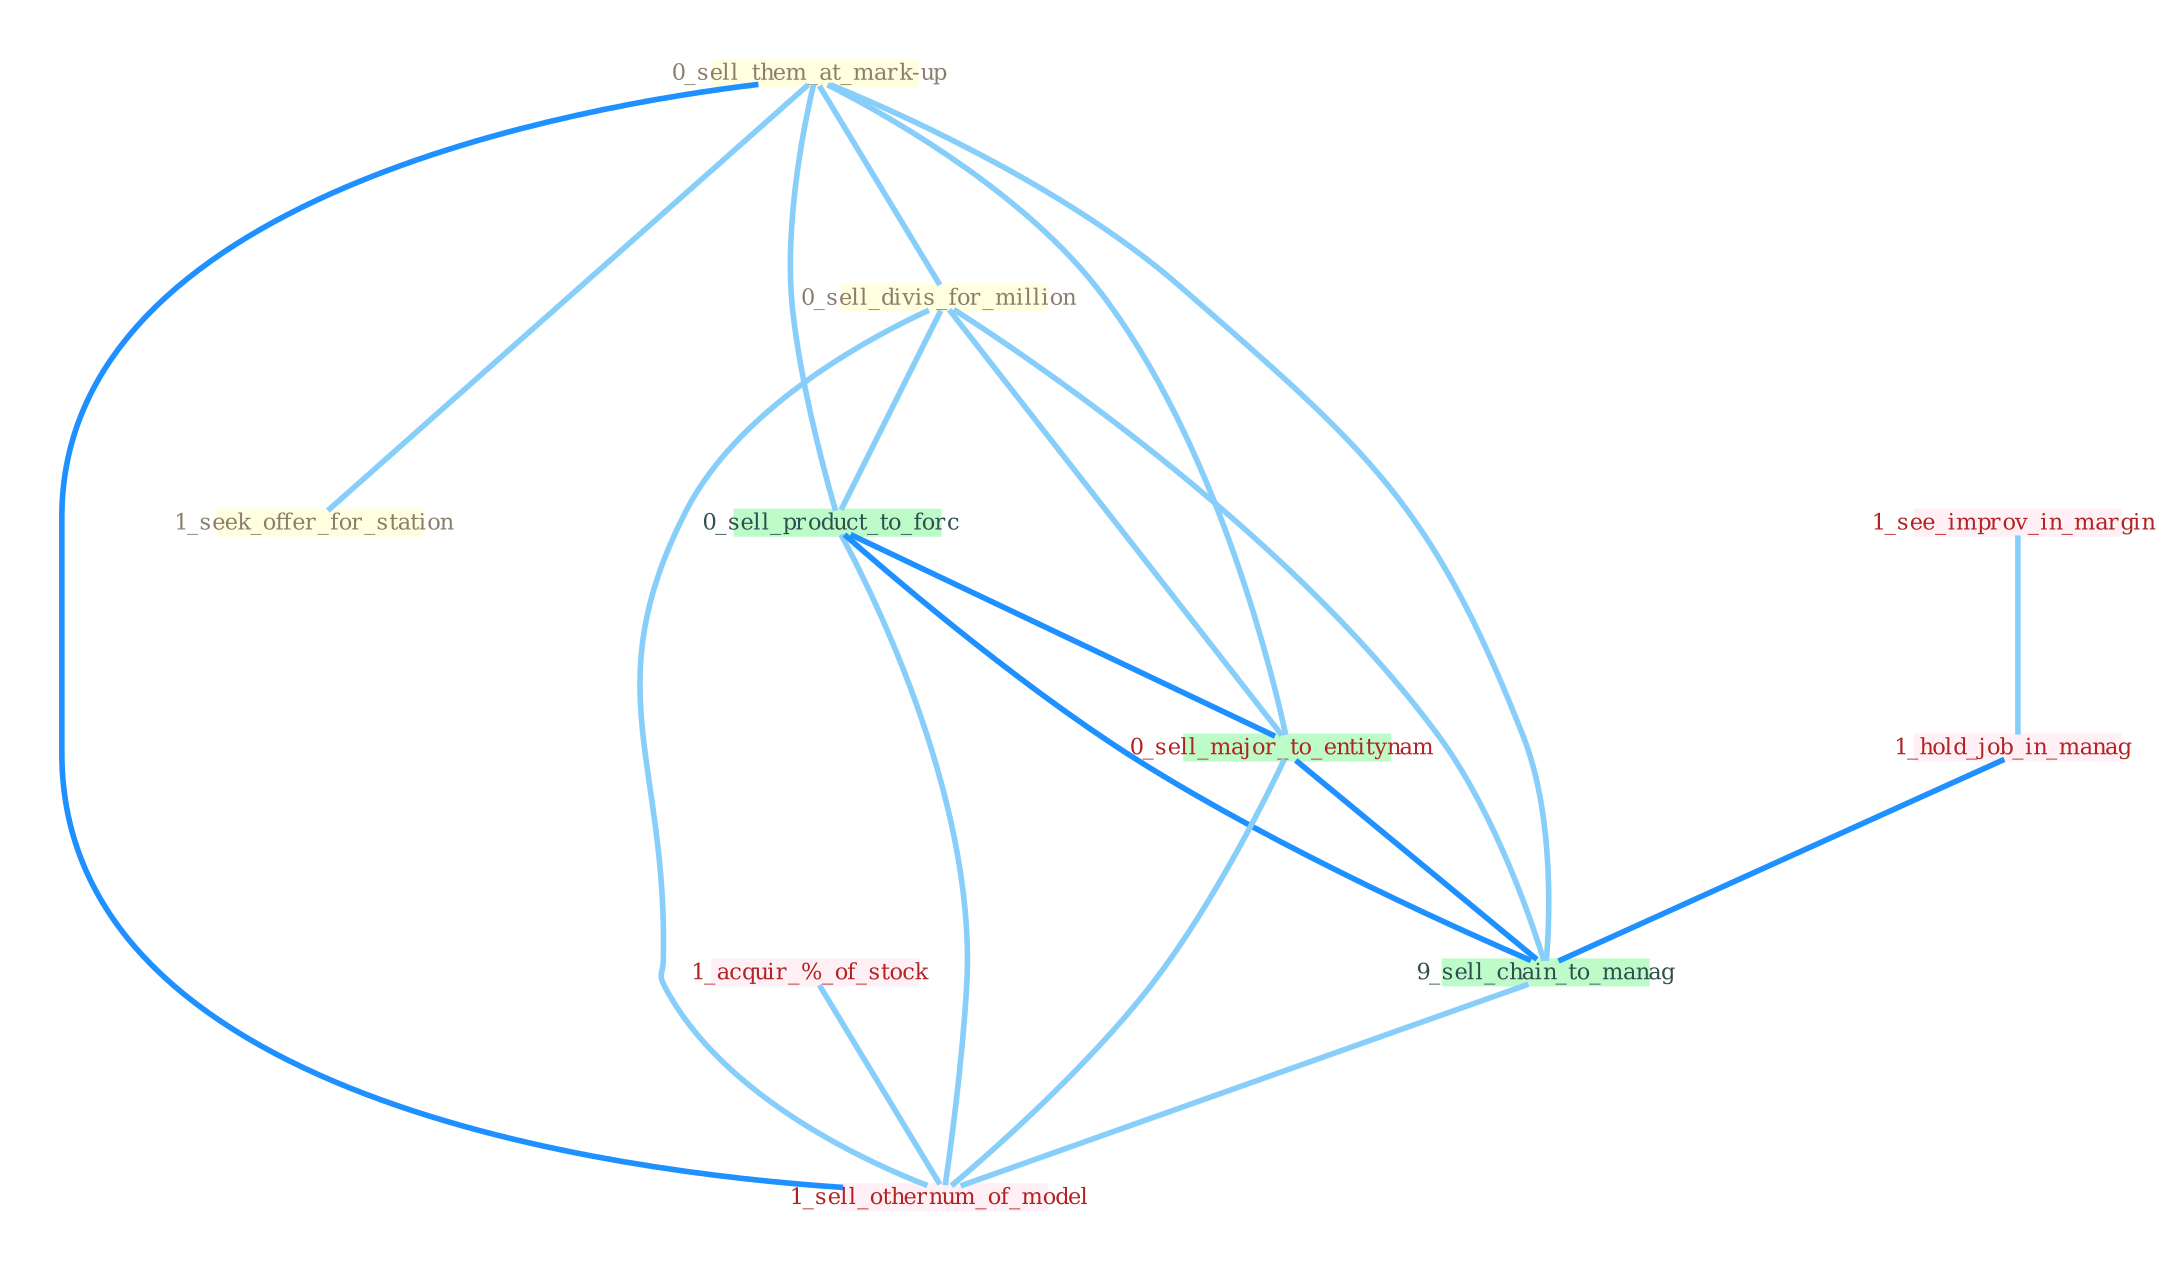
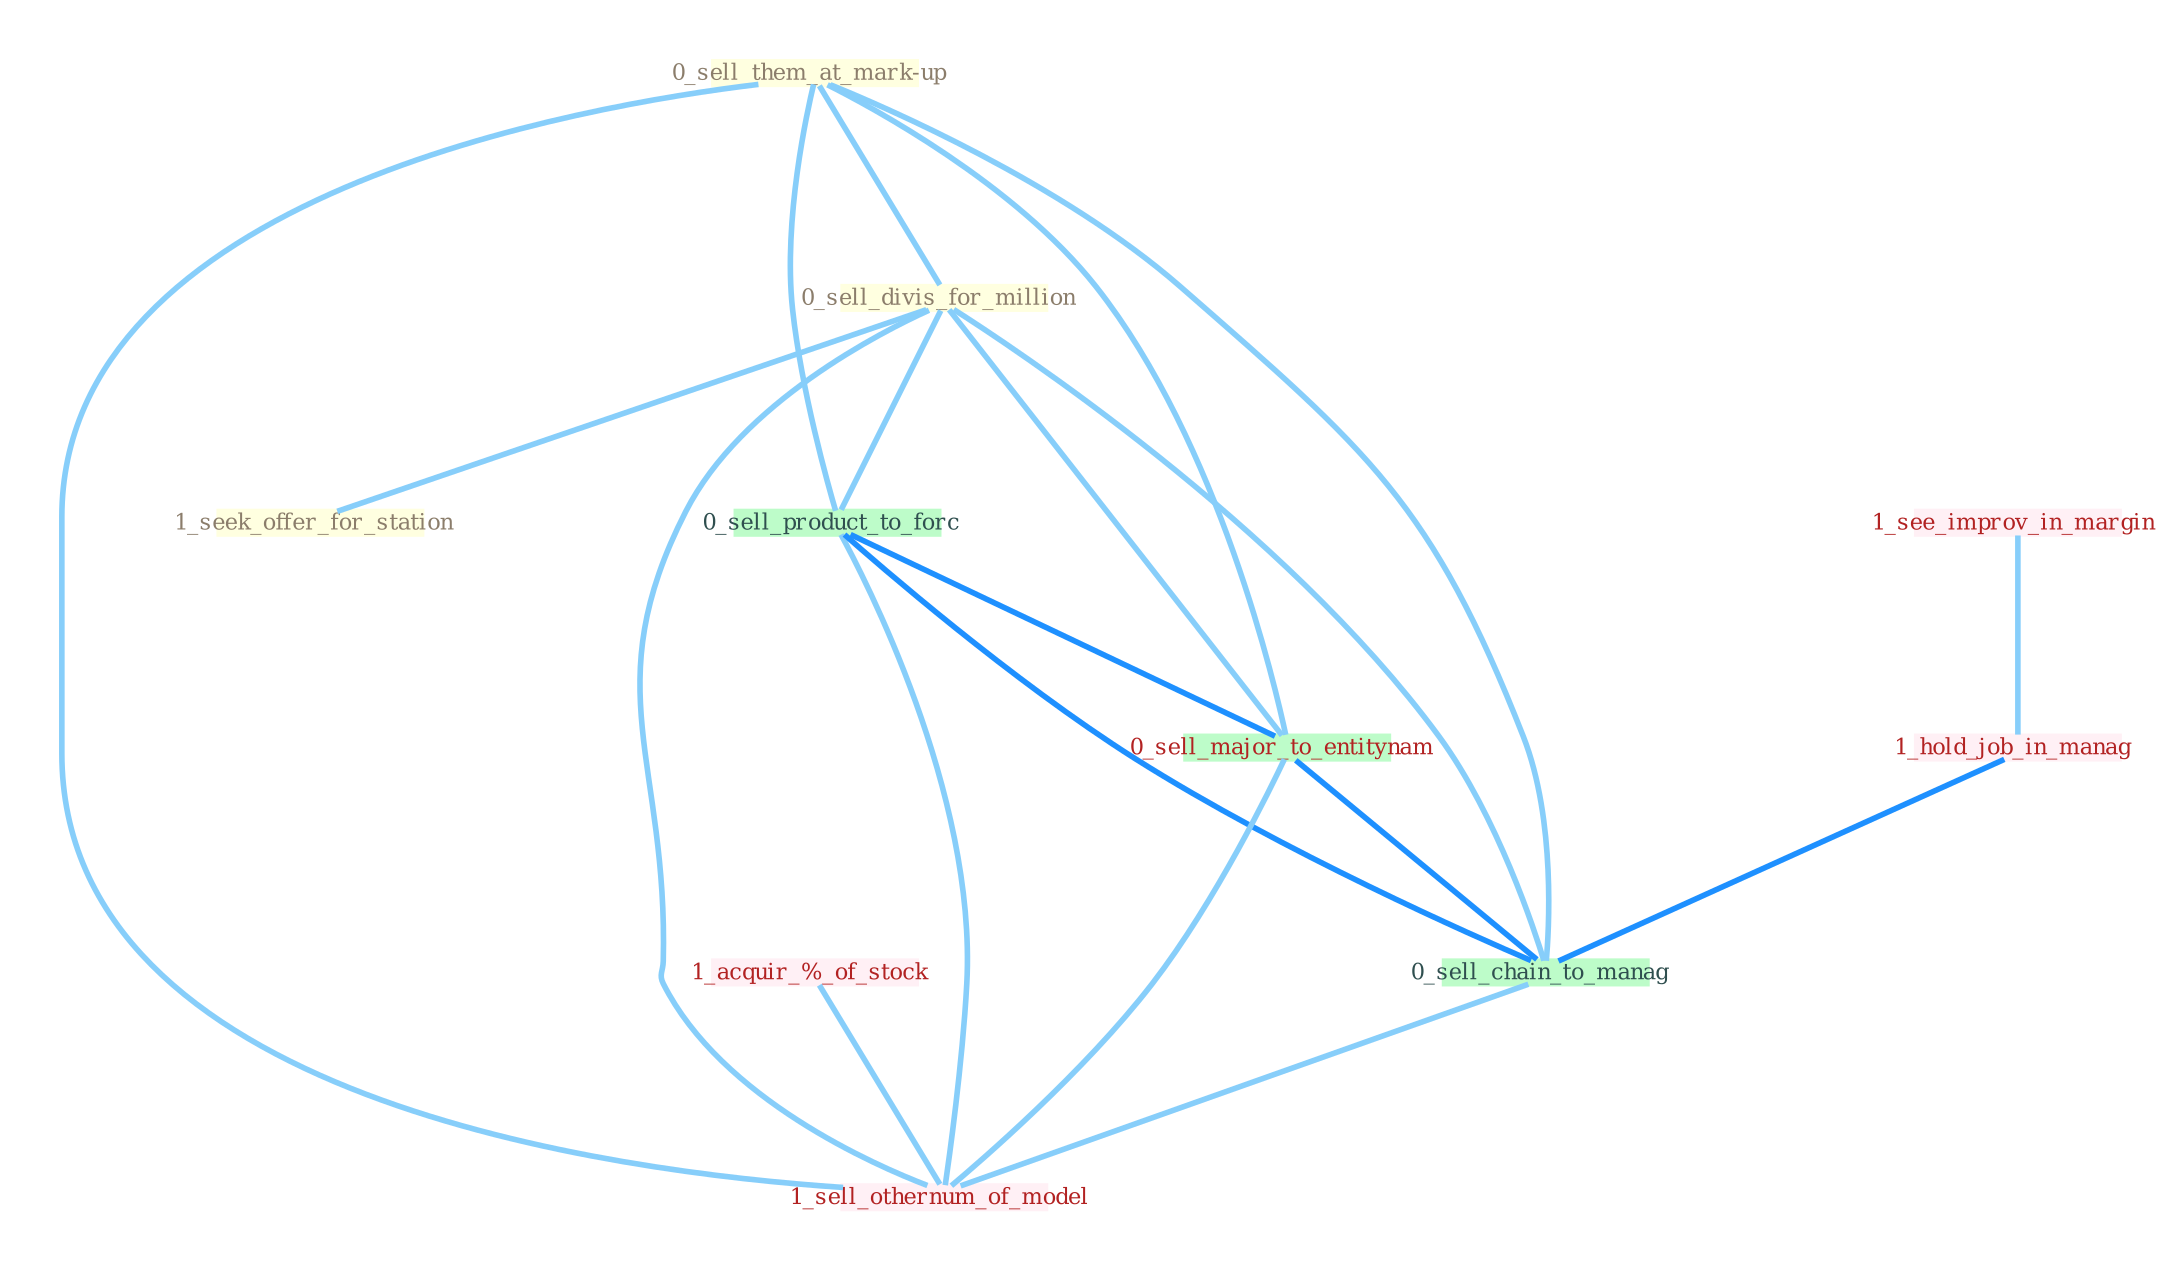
edge "0_sell_them_at_mark-up" -- "1_seek_offer_for_station": now "0_sell_divis_for_million" -- "1_seek_offer_for_station"
edge "0_sell_them_at_mark-up" -- "1_sell_othernum_of_model": color #1e90ff -> #87cefa
node "9_sell_chain_to_manag": label "9_sell_chain_to_manag" -> "0_sell_chain_to_manag"
